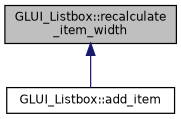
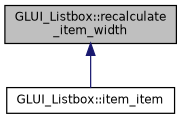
node "GLUI_Listbox::add_item": label "GLUI_Listbox::add_item" -> "GLUI_Listbox::item_item"
